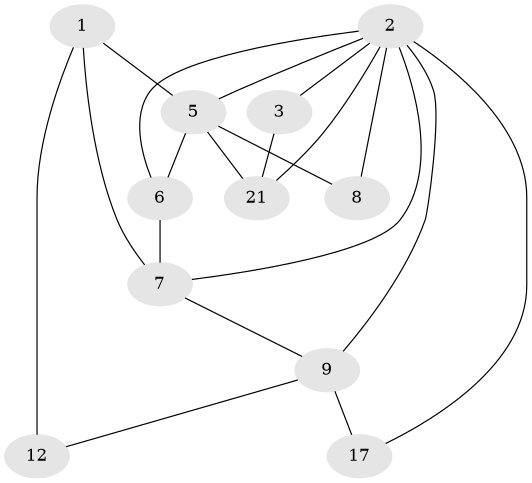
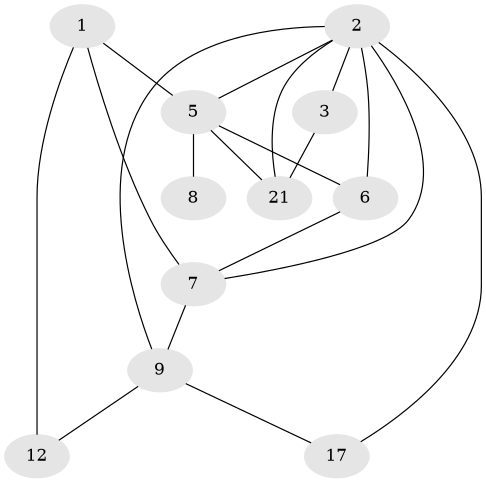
edge "2" -- "8": removed
